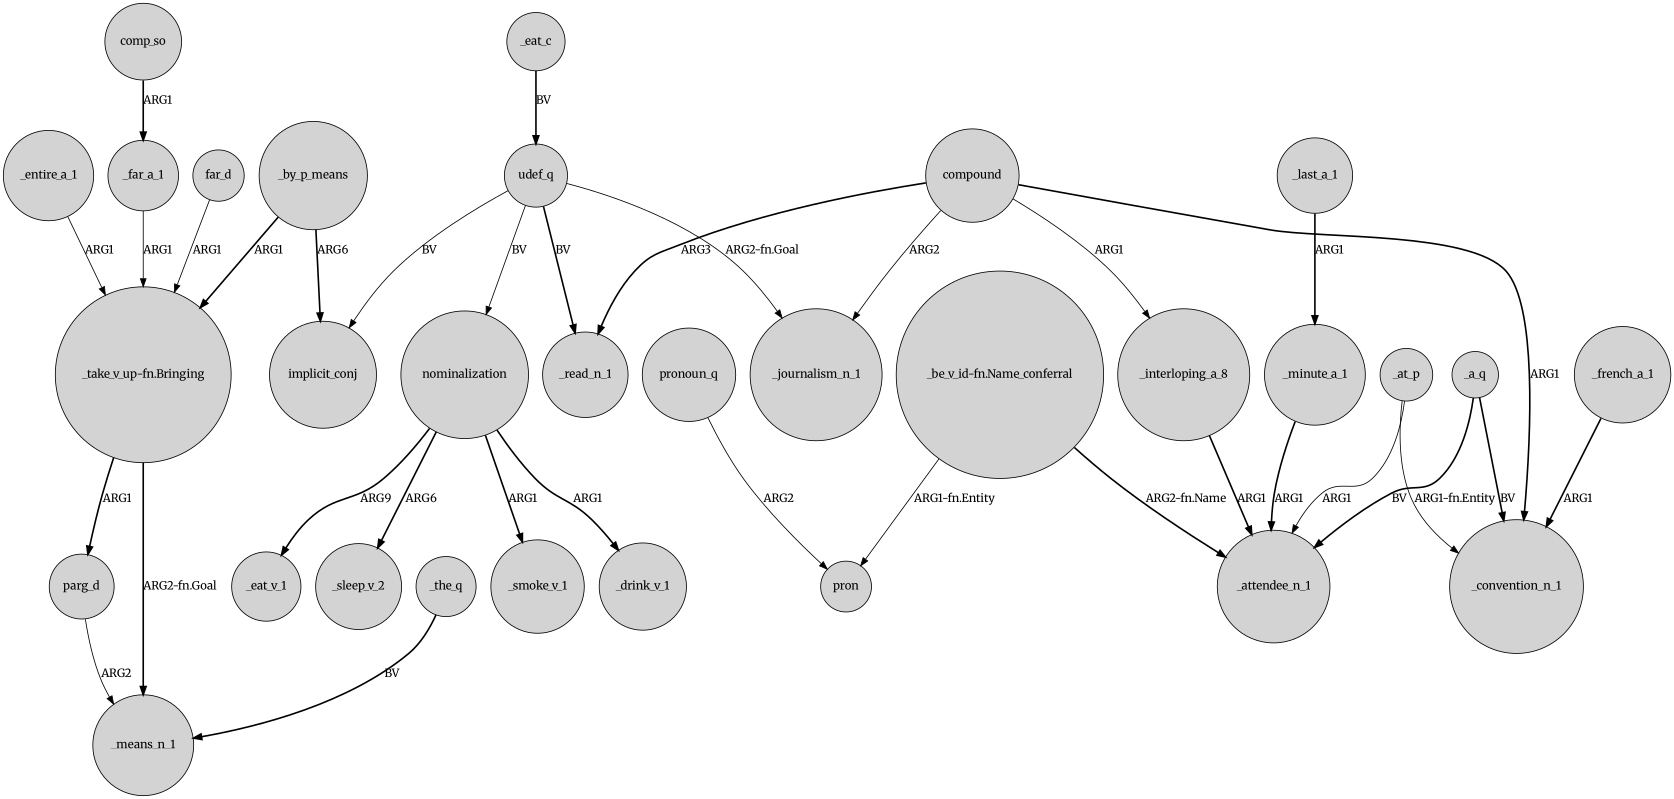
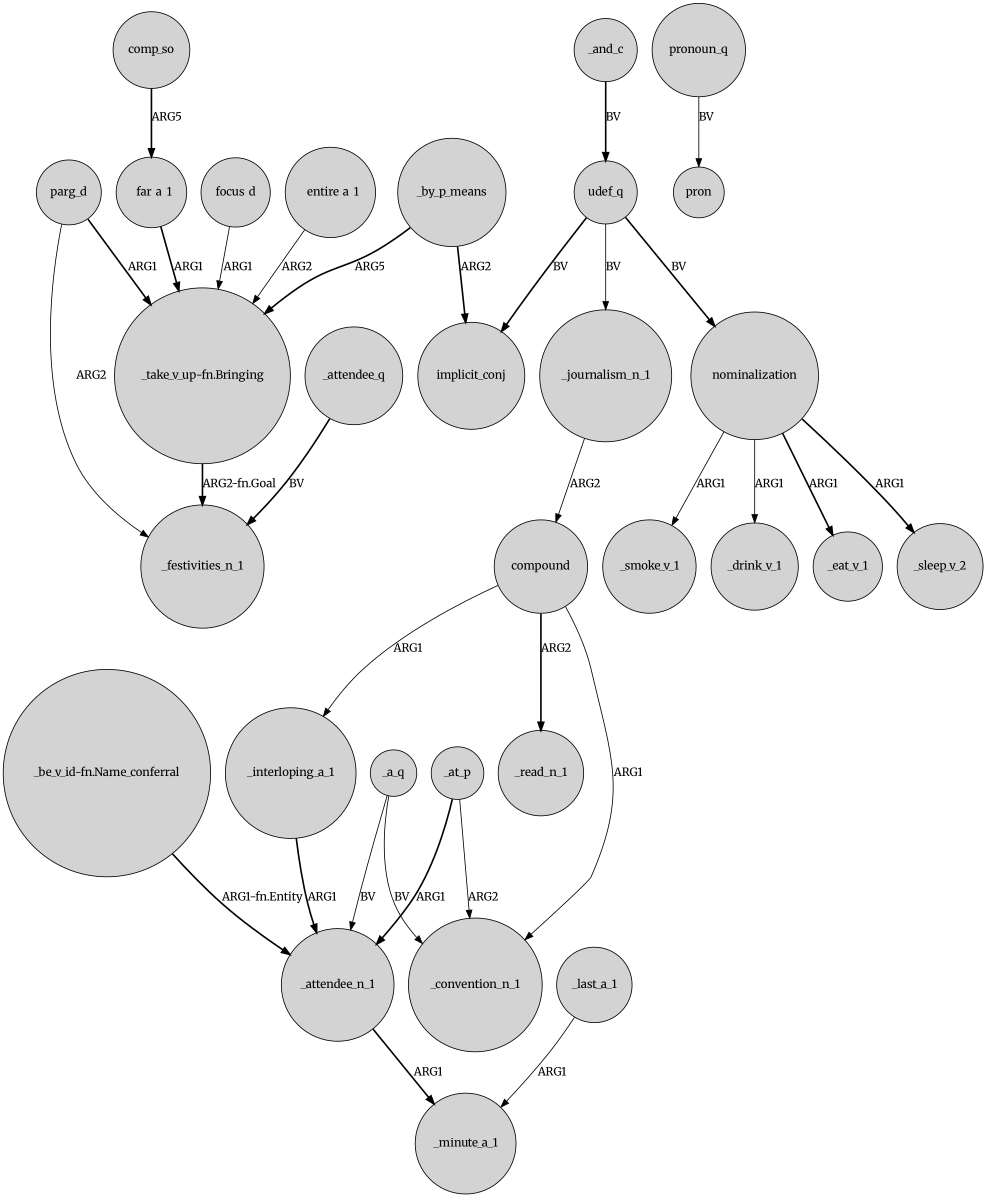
node "_eat_c": label "_eat_c" -> "_and_c"
edge "comp_so" -> "_far_a_1": label "ARG1" -> "ARG5"
node "far_d": label "far_d" -> "focus_d"
edge "compound" -> "_convention_n_1": style bold -> solid
edge "_far_a_1" -> "_take_v_up-fn.Bringing": style solid -> bold
edge "udef_q" -> "implicit_conj": style solid -> bold
edge "_entire_a_1" -> "_take_v_up-fn.Bringing": label "ARG1" -> "ARG2"
edge "_by_p_means" -> "_take_v_up-fn.Bringing": label "ARG1" -> "ARG5"
edge "_by_p_means" -> "implicit_conj": label "ARG6" -> "ARG2"
edge "compound" -> "_read_n_1": label "ARG3" -> "ARG2"
edge "udef_q" -> "_journalism_n_1": label "ARG2-fn.Goal" -> "BV"
edge "udef_q" -> "nominalization": style solid -> bold
edge "compound" -> "_journalism_n_1": reversed
edge "_last_a_1" -> "_minute_a_1": style bold -> solid
edge "udef_q" -> "_read_n_1": removed, label "BV"
node "_interloping_a_8": label "_interloping_a_8" -> "_interloping_a_1"
node "_french_a_1": removed
edge "_a_q" -> "_convention_n_1": style bold -> solid
edge "_minute_a_1" -> "_attendee_n_1": reversed
edge "_at_p" -> "_attendee_n_1": style solid -> bold
edge "nominalization" -> "_smoke_v_1": style bold -> solid
edge "_a_q" -> "_attendee_n_1": style bold -> solid
edge "nominalization" -> "_drink_v_1": style bold -> solid
edge "nominalization" -> "_eat_v_1": label "ARG9" -> "ARG1"
edge "nominalization" -> "_sleep_v_2": label "ARG6" -> "ARG1"
edge "pronoun_q" -> "pron": label "ARG2" -> "BV"
edge "_be_v_id-fn.Name_conferral" -> "_attendee_n_1": label "ARG2-fn.Name" -> "ARG1-fn.Entity"
edge "_at_p" -> "_convention_n_1": label "ARG1-fn.Entity" -> "ARG2"
edge "_take_v_up-fn.Bringing" -> "parg_d": reversed
edge "_be_v_id-fn.Name_conferral" -> "pron": removed, label "ARG1-fn.Entity"
node "_the_q": label "_the_q" -> "_attendee_q"
node "_means_n_1": label "_means_n_1" -> "_festivities_n_1"
